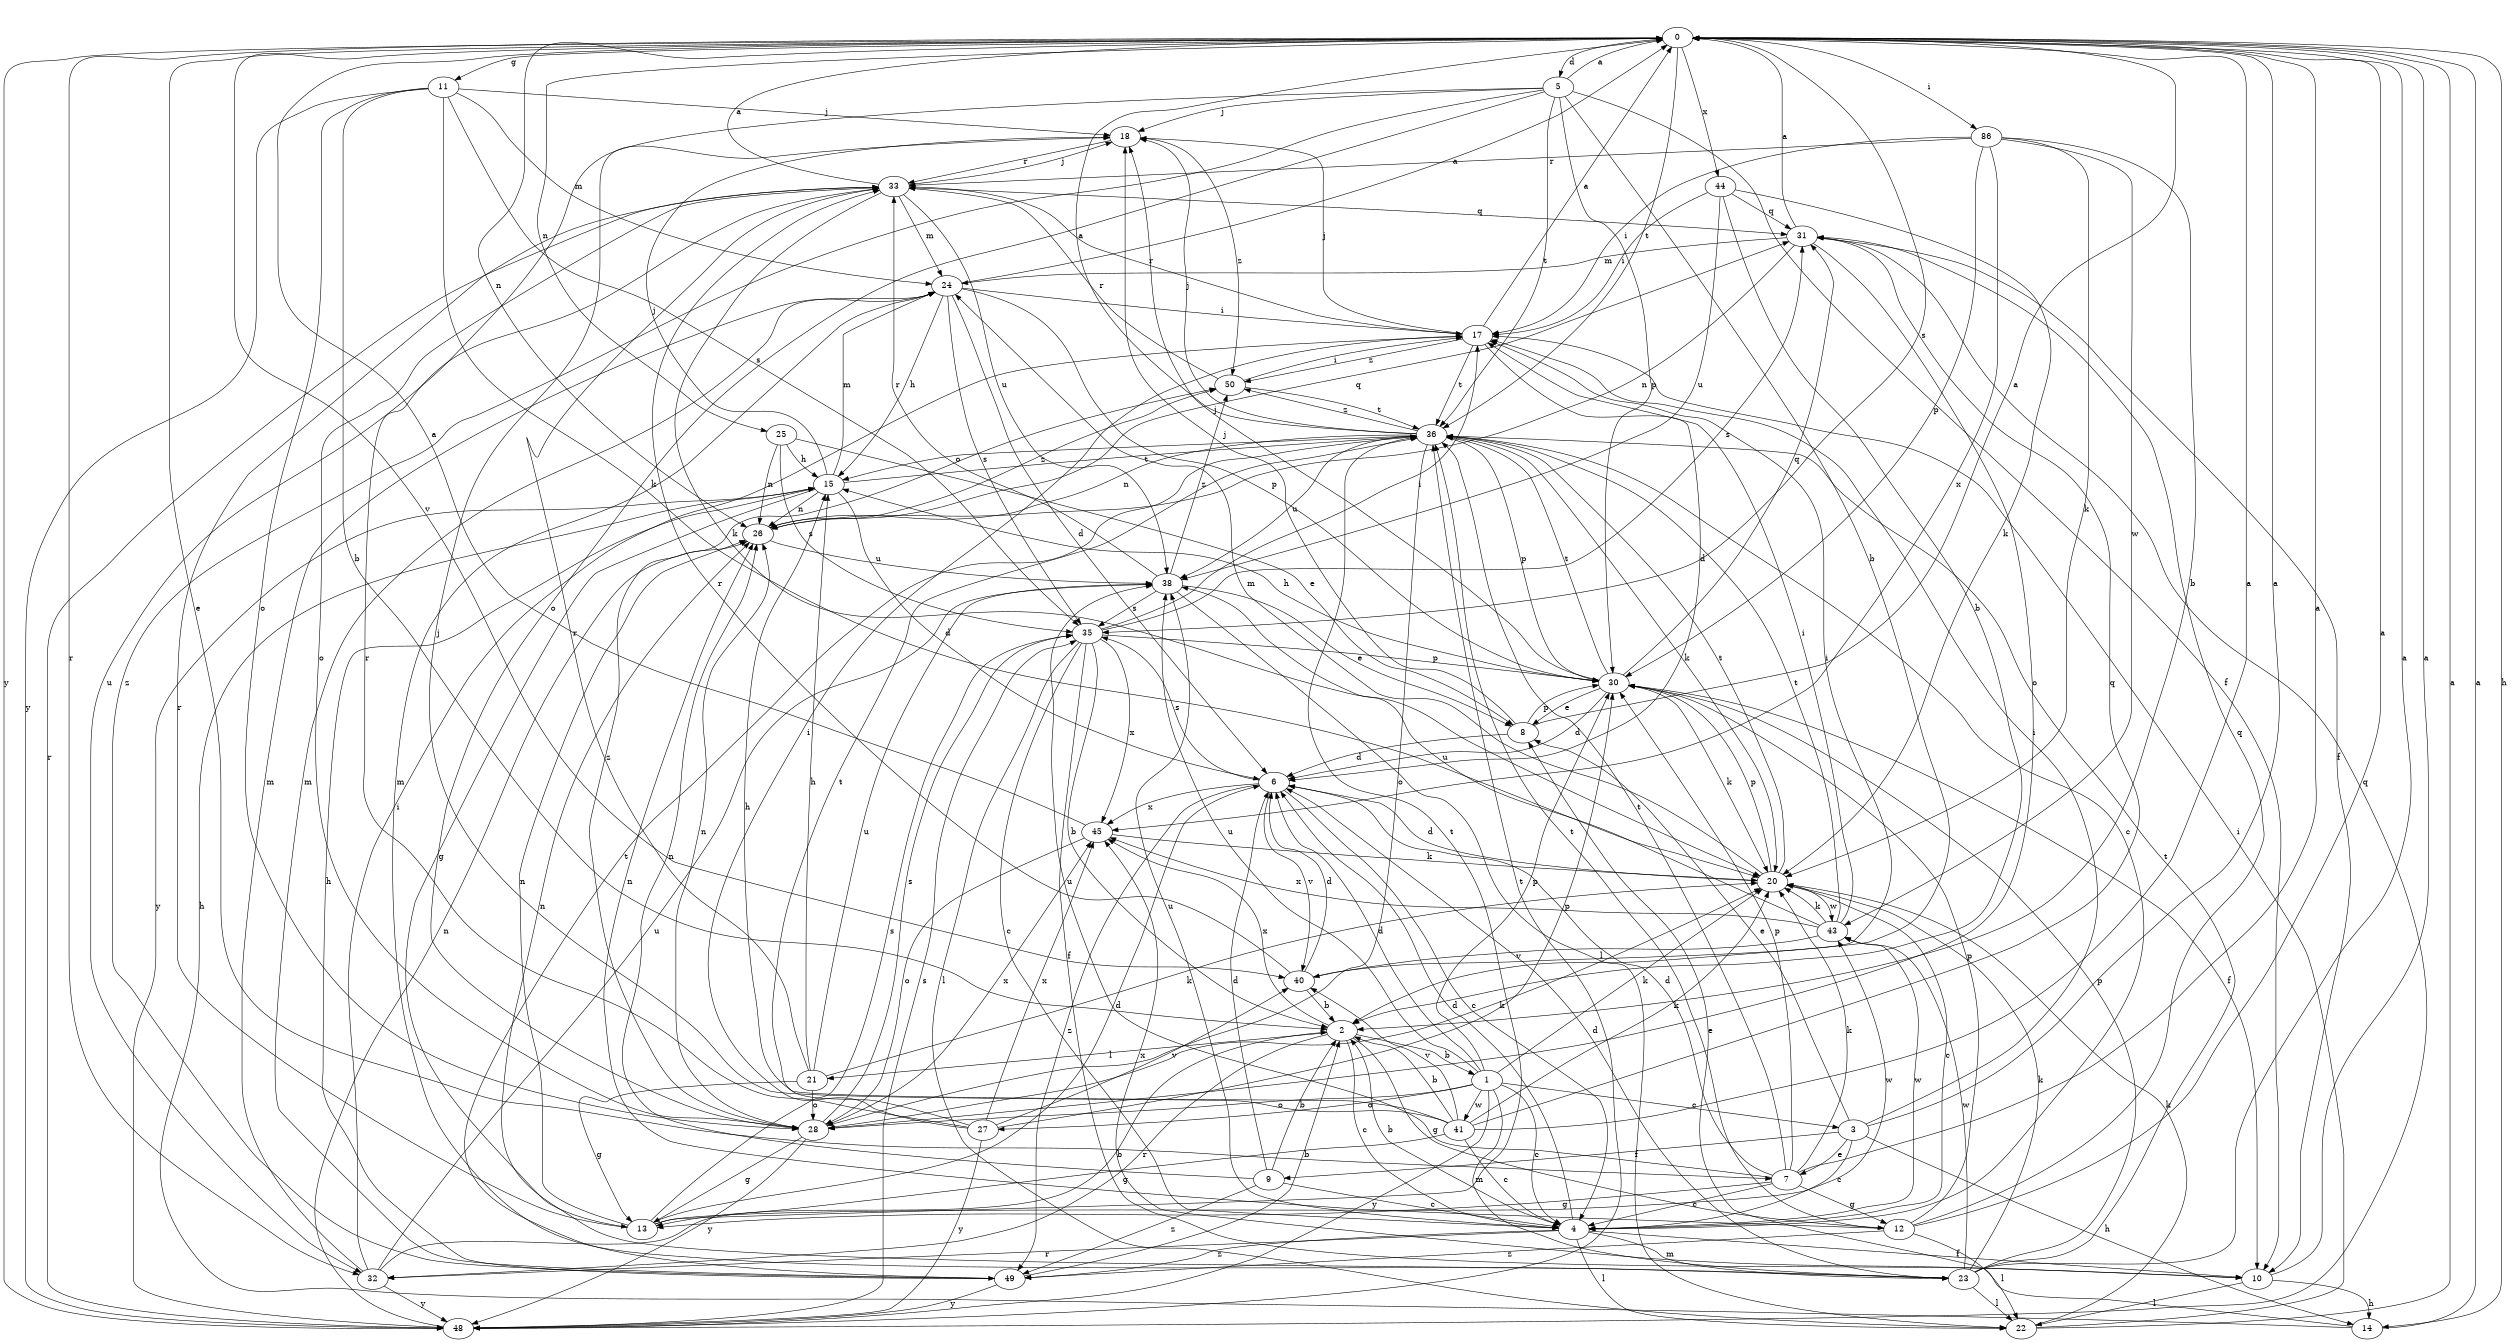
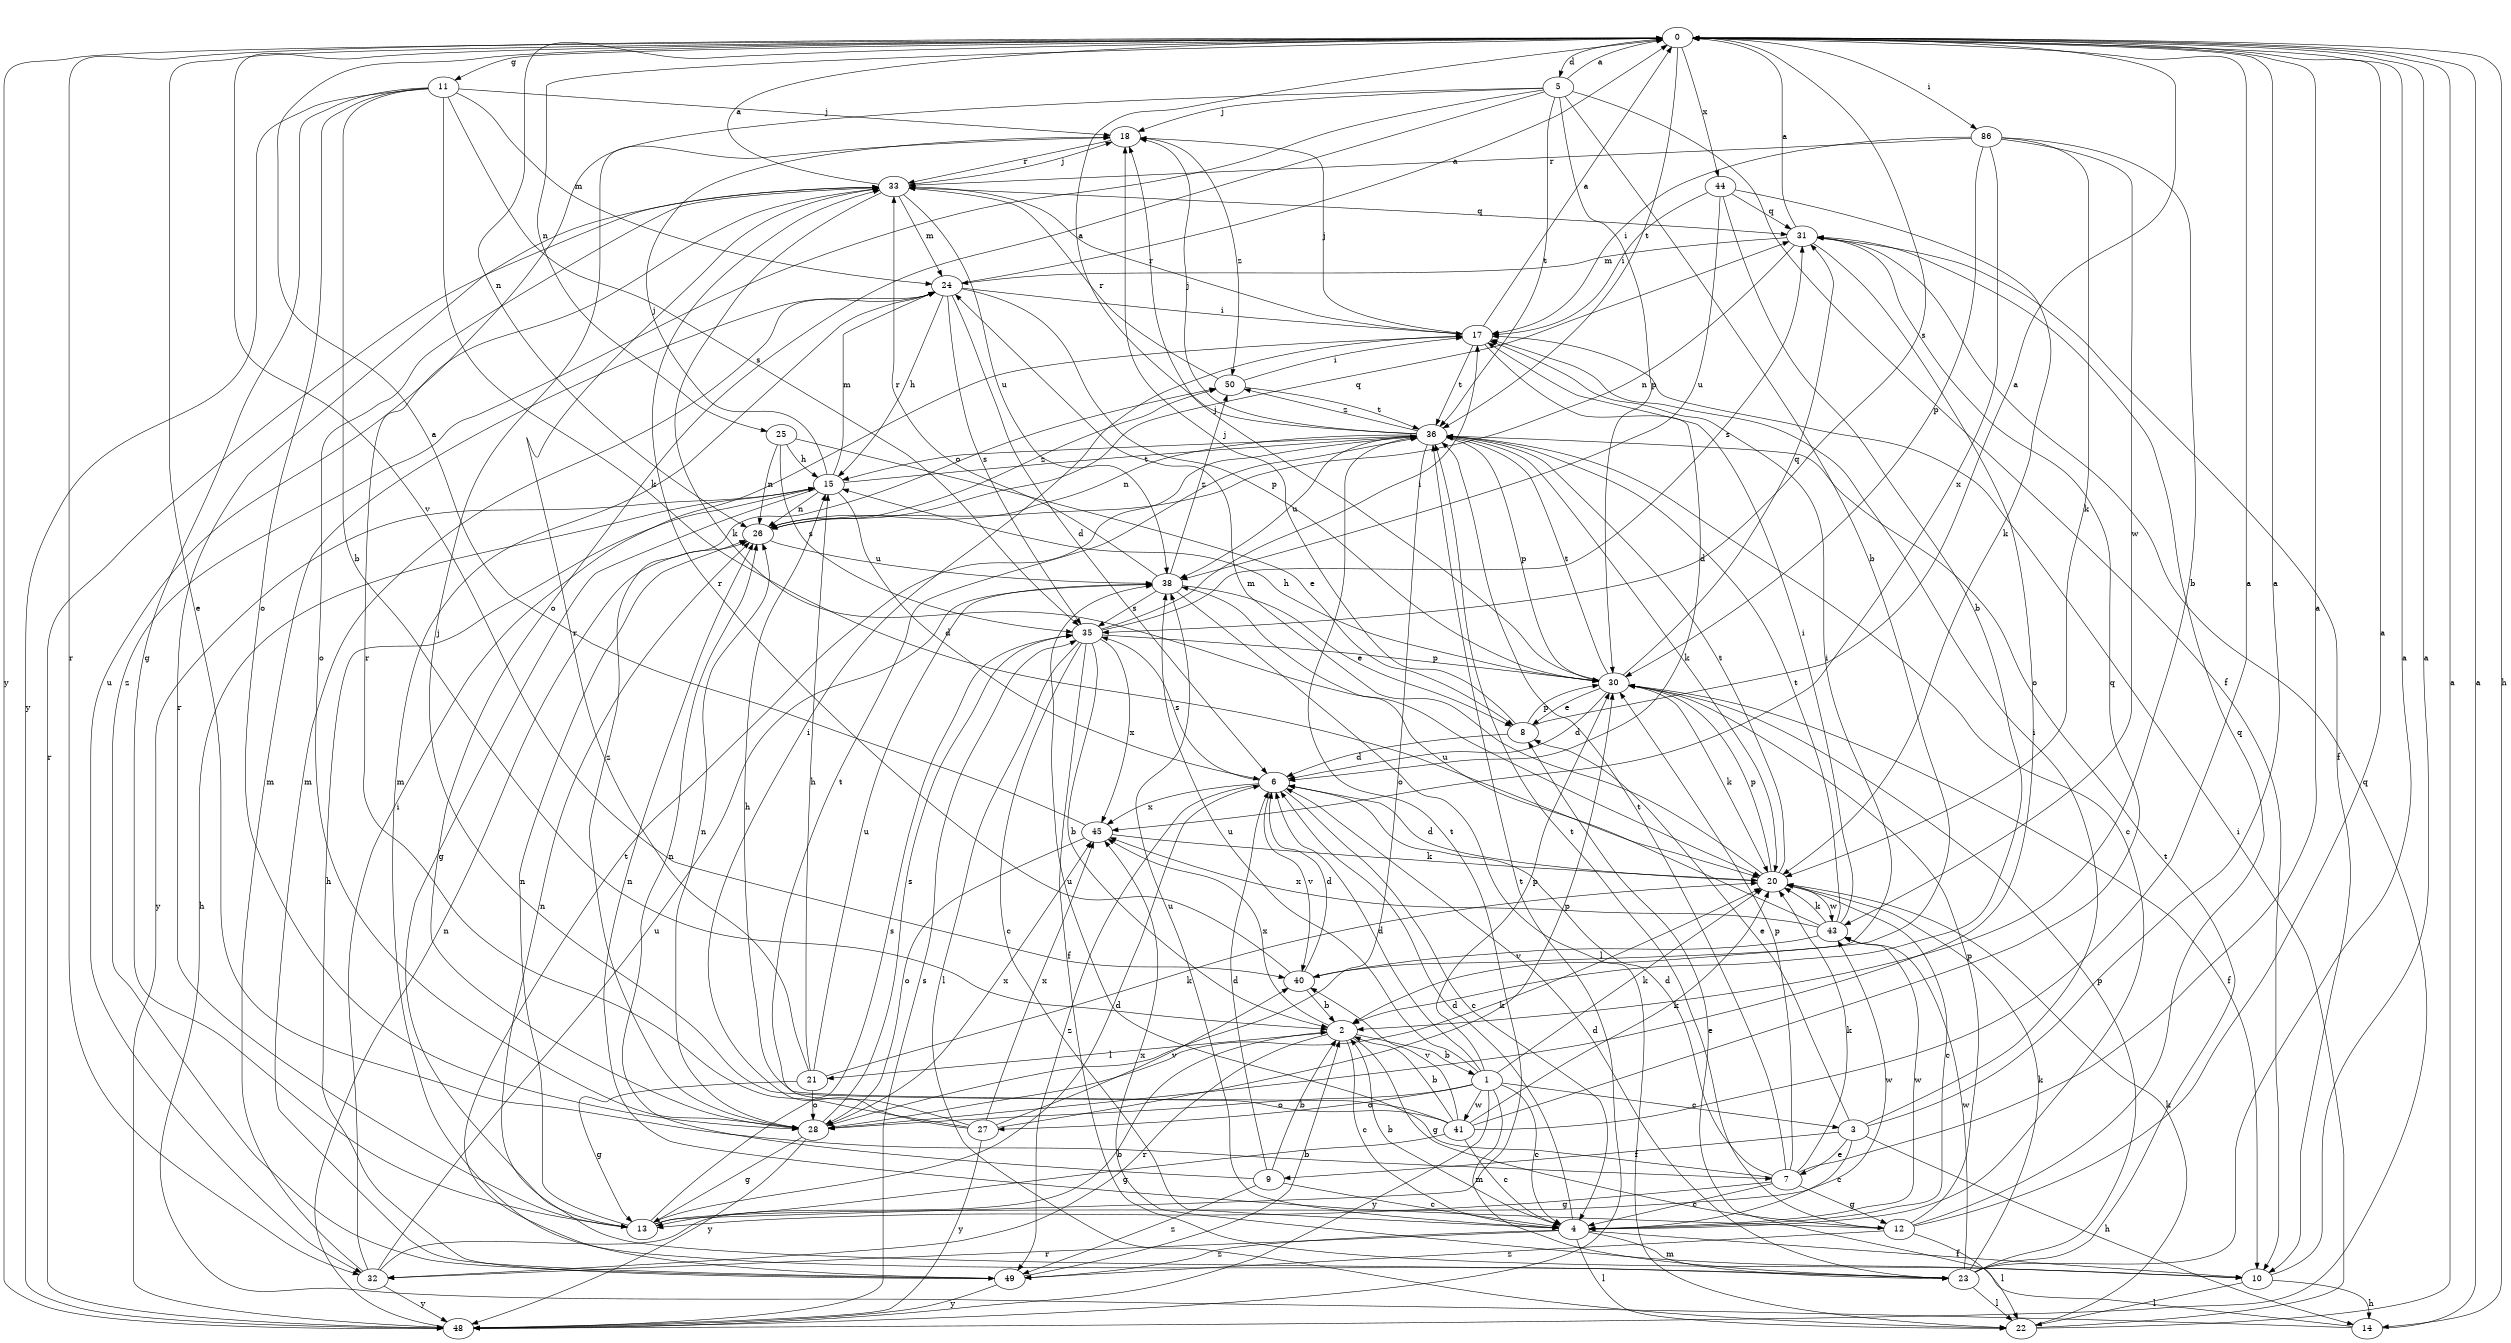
edge "17" -> "50": removed, label "z"
edge "11" -> "13": added, label "g"
